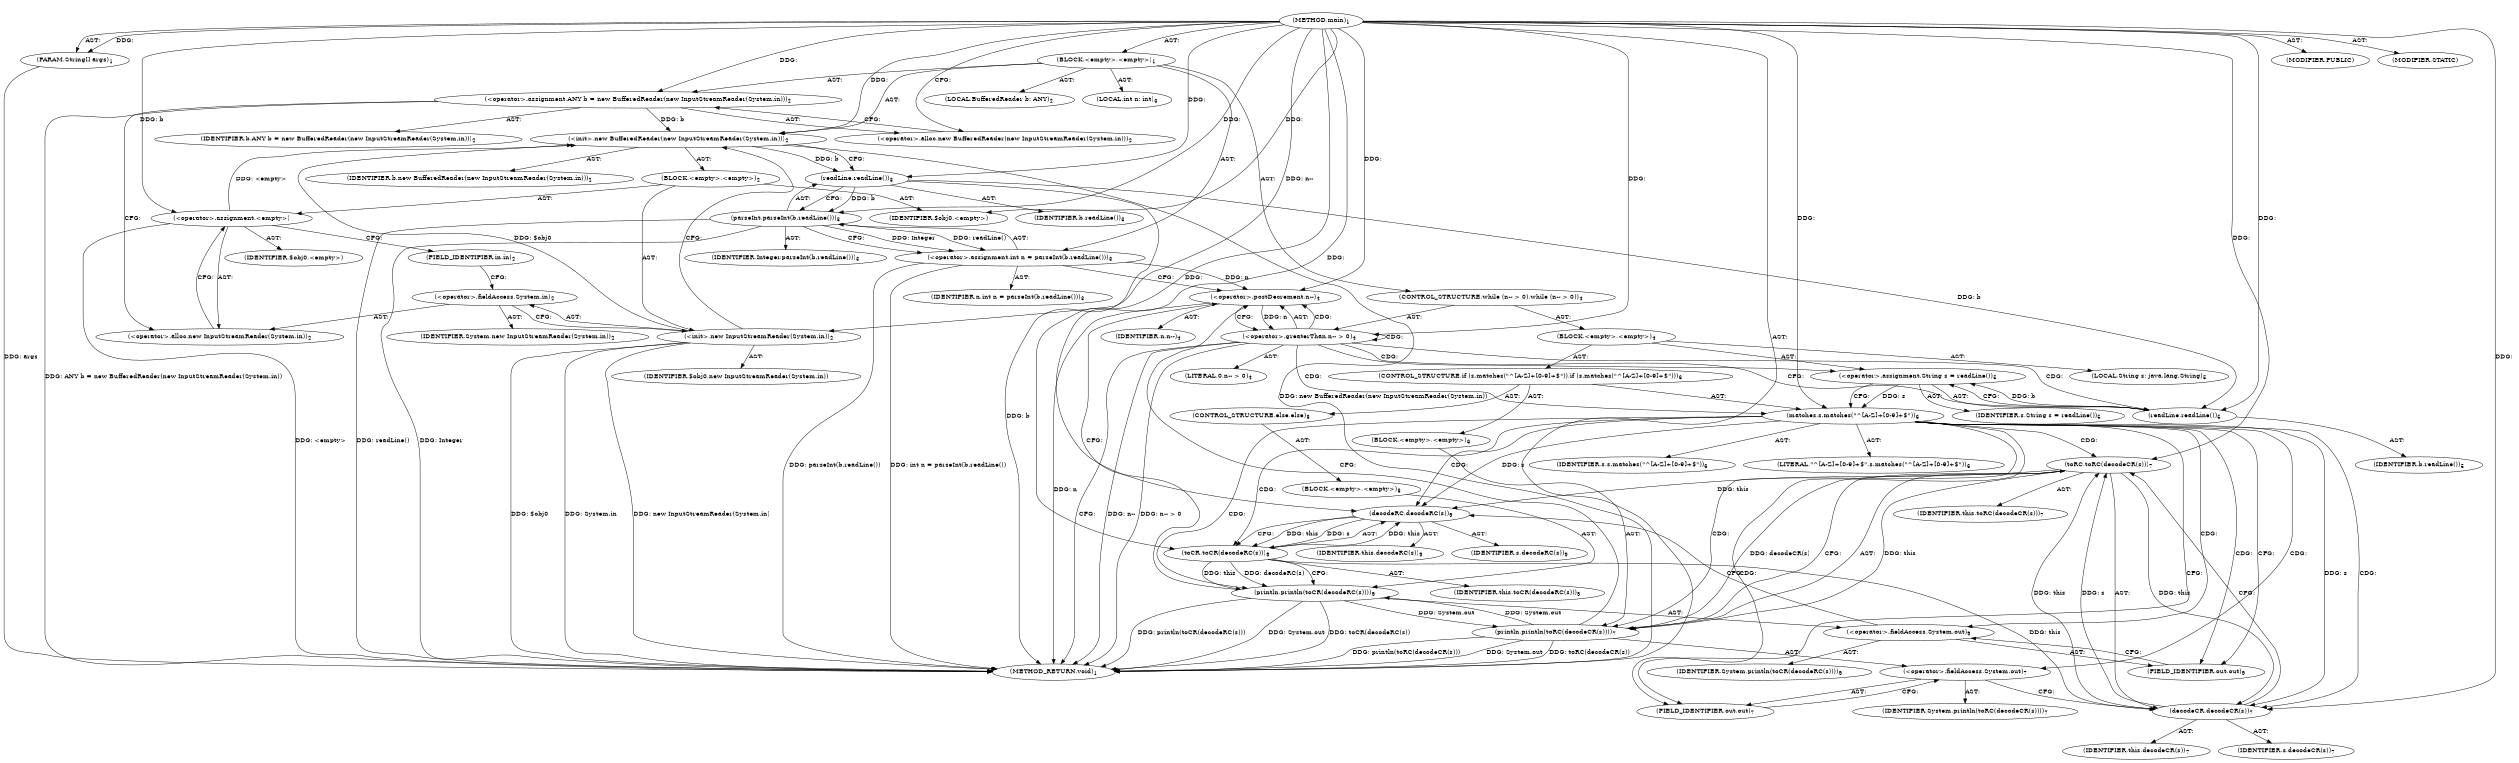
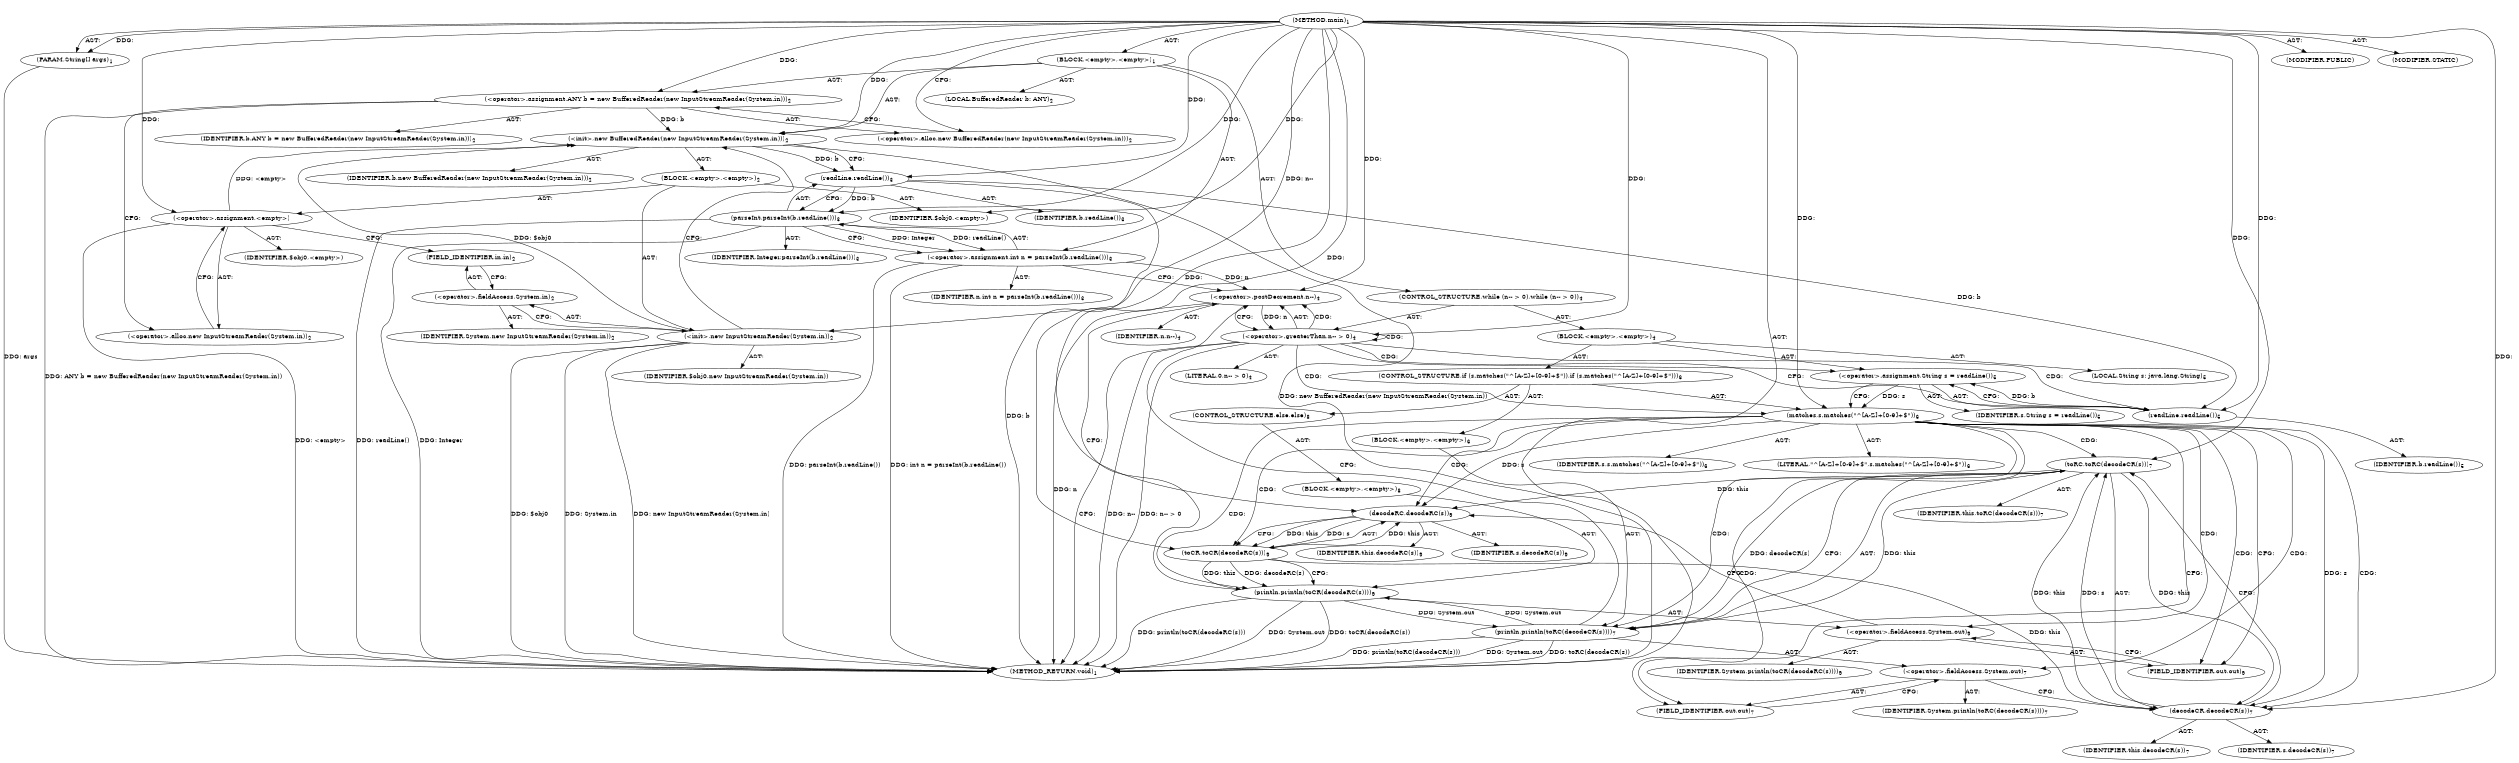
node "(LOCAL,int n: int)": removed
edge "(METHOD,main)" -> "(<operator>.assignment,<empty>)": label "DDG: b" -> "DDG: "
edge "(<operator>.fieldAccess,System.in)" -> "(<operator>.alloc,new InputStreamReader(System.in))": now "(<operator>.fieldAccess,System.in)" -> "(FIELD_IDENTIFIER,in,in)"
node "(IDENTIFIER,this,toCR(decodeRC(s)))": removed
